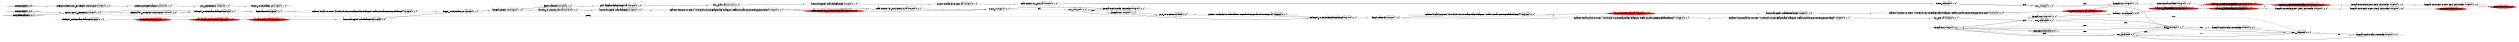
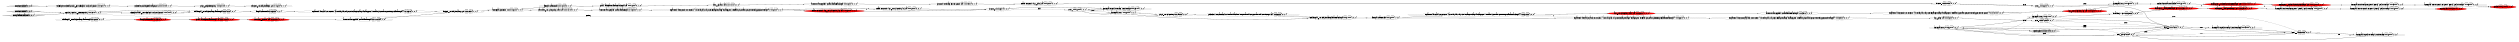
edge "repository.close()@@@57@@@['0', '0', '1']" -> "count++@@@54@@@['0', '0', '1']": now "count = 0@@@46@@@['0', '0', '1']" -> "count++@@@54@@@['0', '0', '1']"
